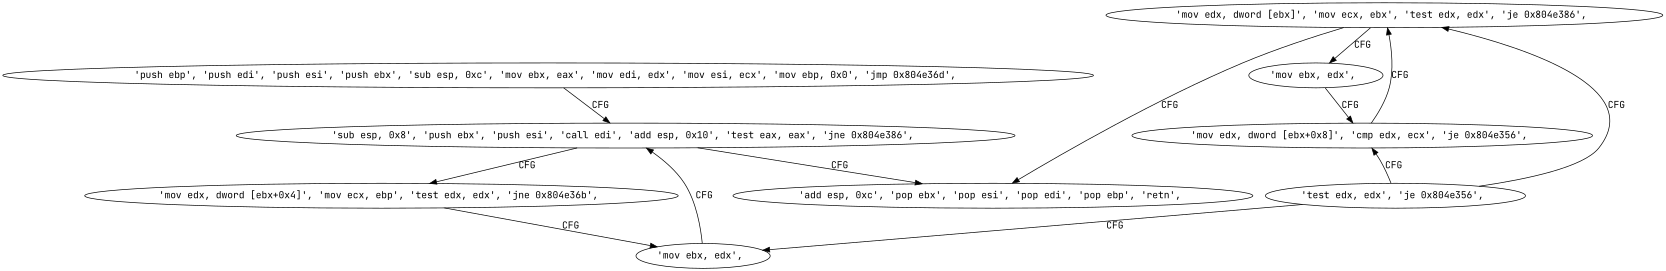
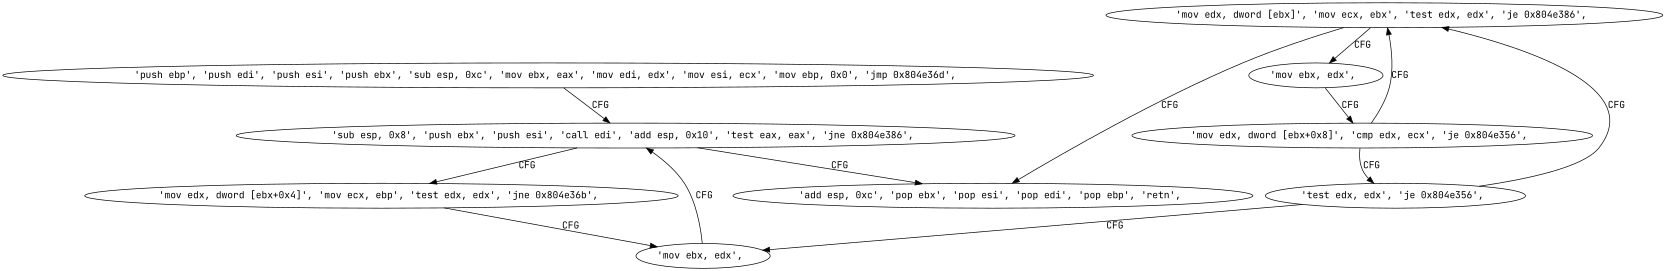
edge "'test edx, edx', 'je 0x804e356'," -> "'mov edx, dword [ebx+0x8]', 'cmp edx, ecx', 'je 0x804e356',": reversed
